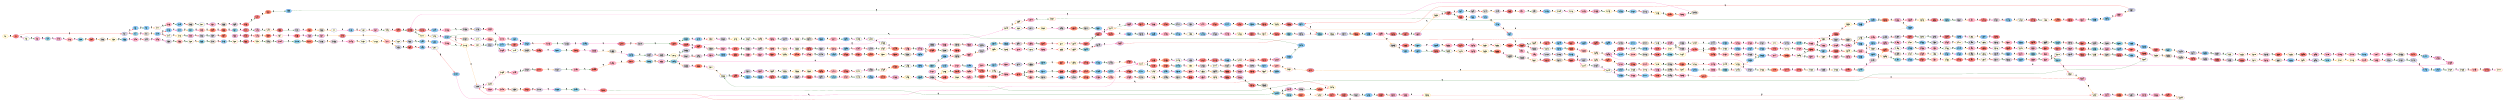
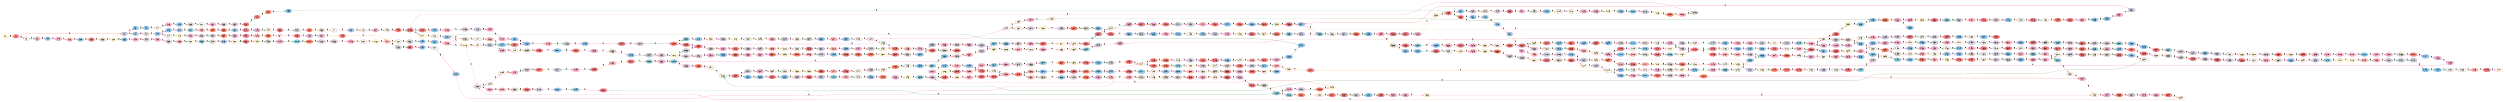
edge "S34" -> "S38": added, label "G"
edge "S470" -> "S483": removed, label "T"
